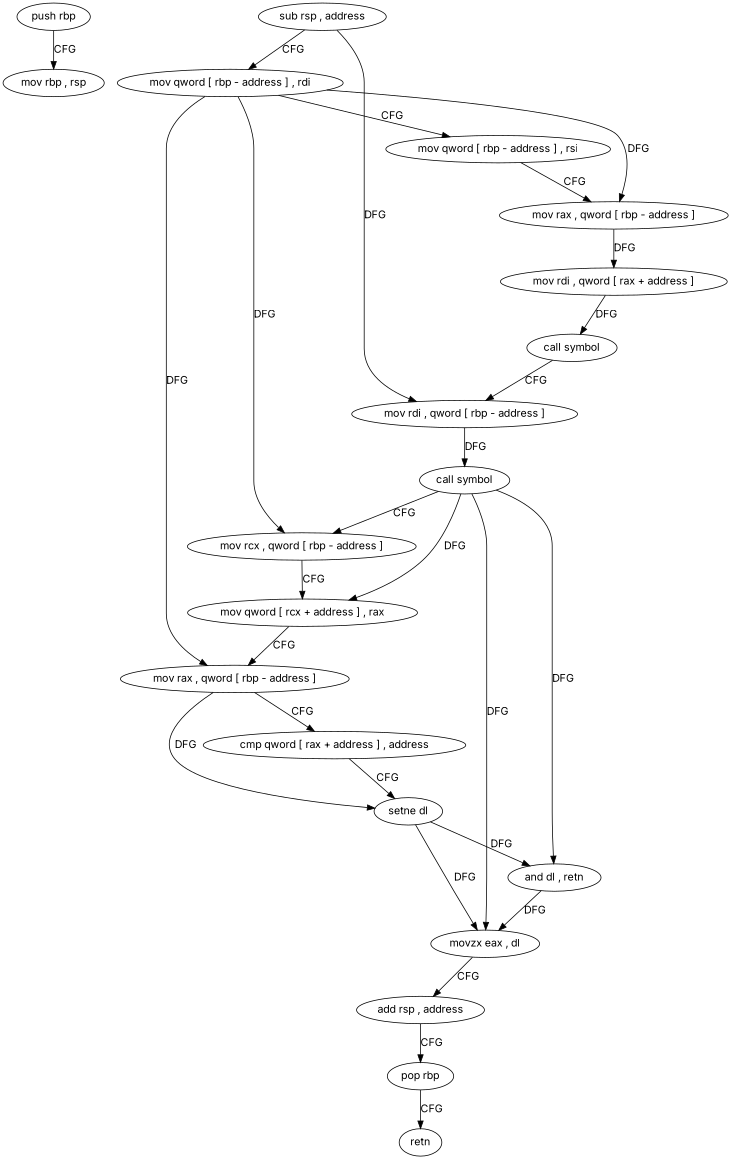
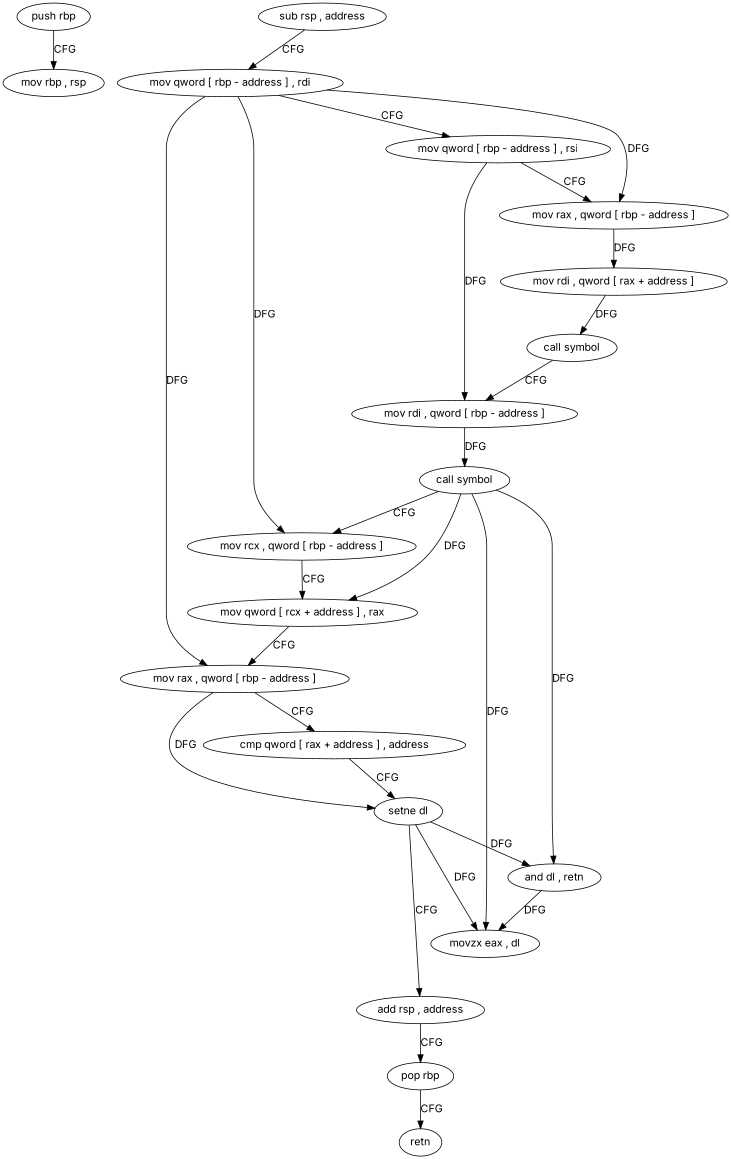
edge "sub rsp , address" -> "mov rdi , qword [ rbp - address ]": now "mov qword [ rbp - address ] , rsi" -> "mov rdi , qword [ rbp - address ]"
edge "movzx eax , dl" -> "add rsp , address": now "setne dl" -> "add rsp , address"
